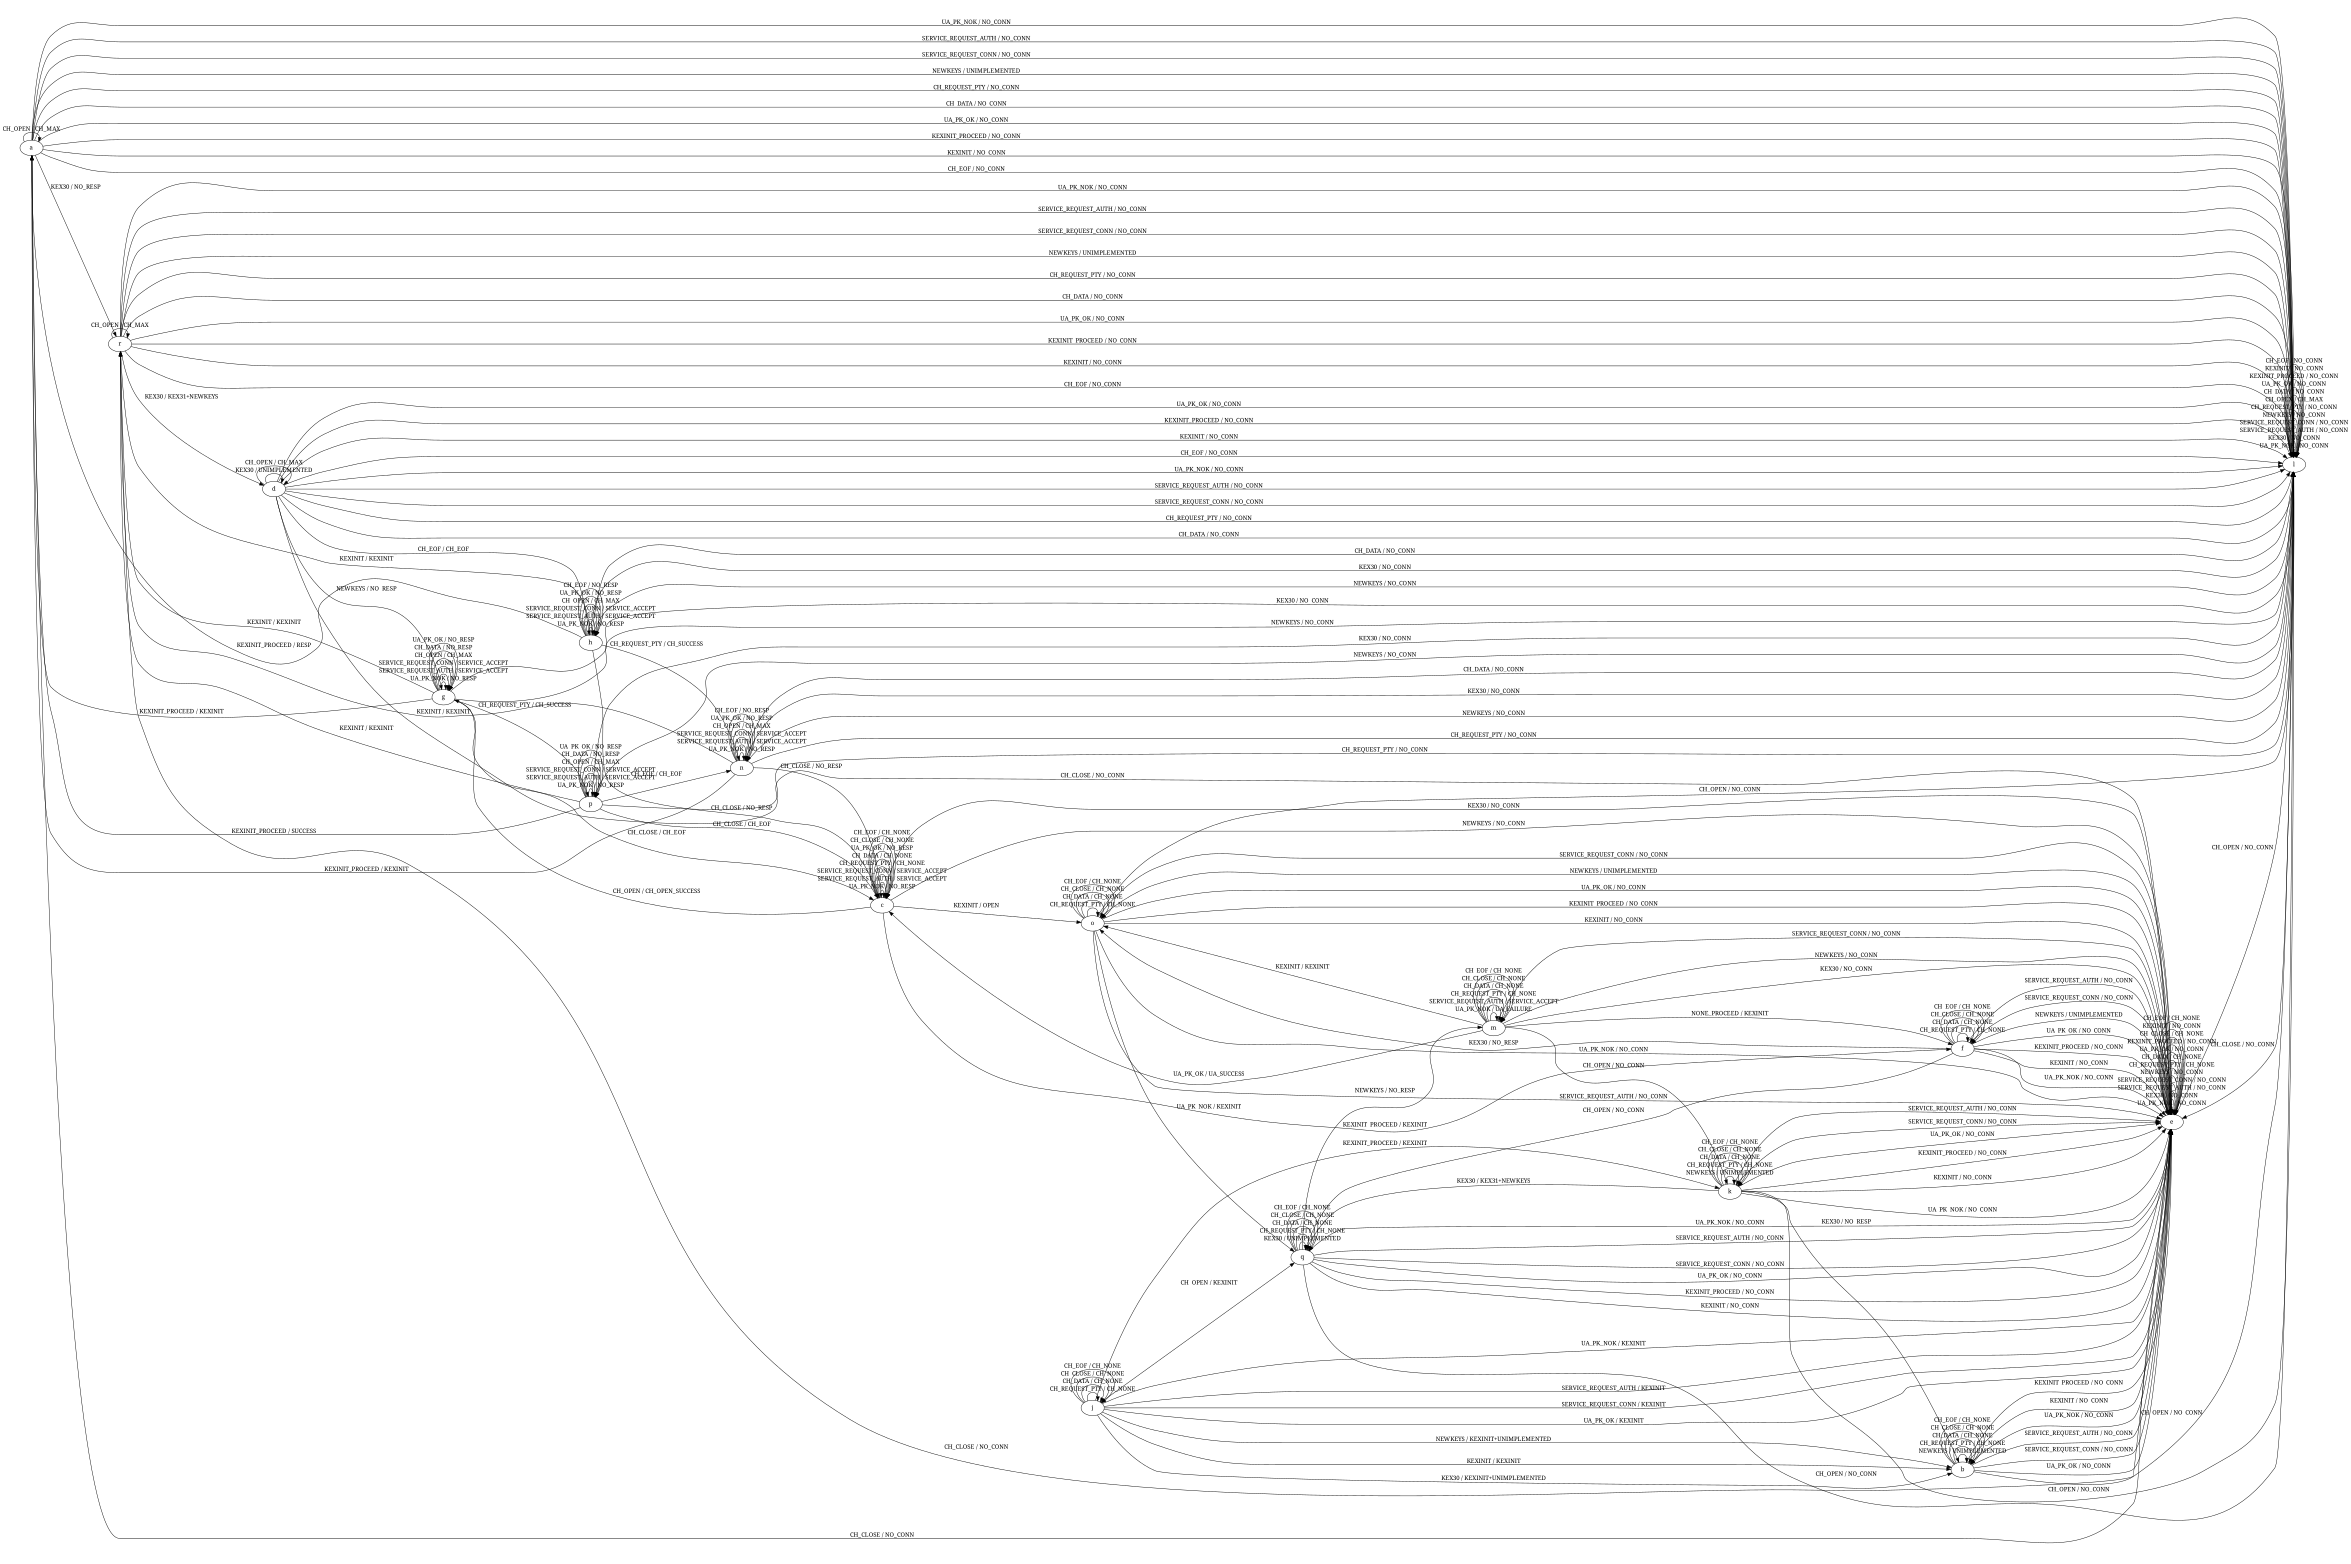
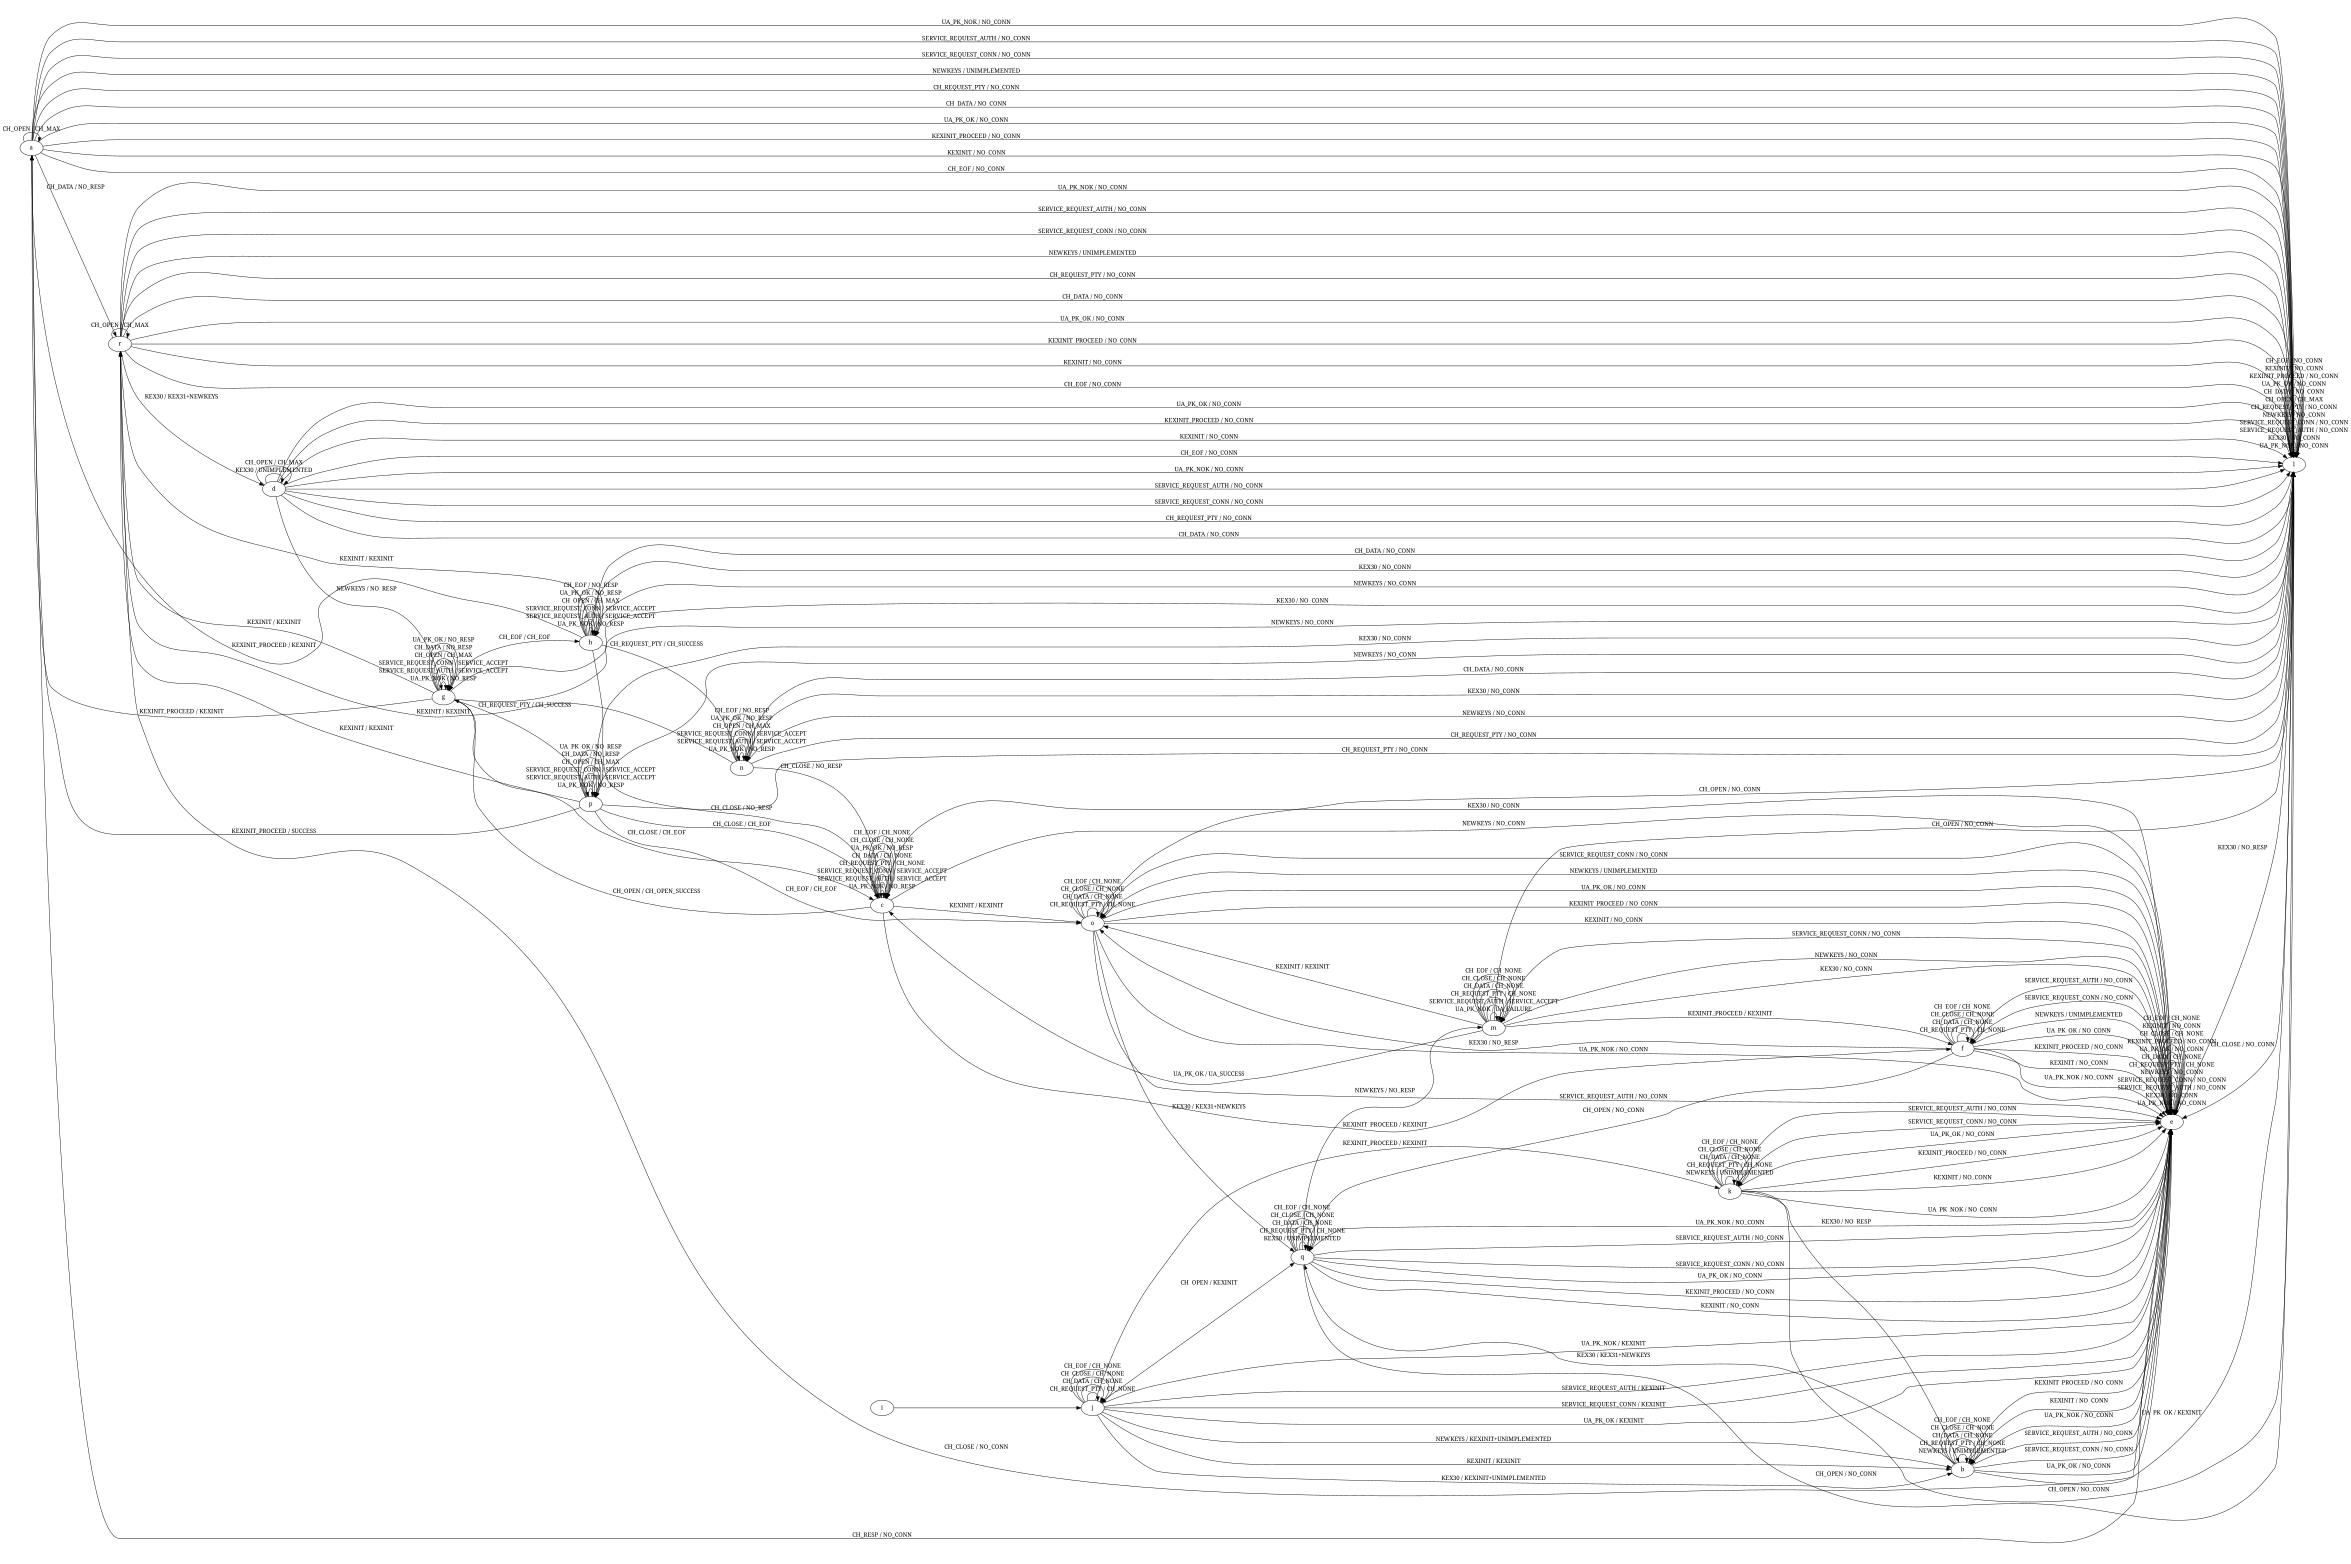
edge "a" -> "r": label "KEX30 / NO_RESP" -> "CH_DATA / NO_RESP"
edge "d" -> "h": now "g" -> "h"
edge "h" -> "a": label "KEXINIT_PROCEED / RESP" -> "KEXINIT_PROCEED / KEXINIT"
edge "d" -> "e": removed, label "CH_CLOSE / NO_CONN"
edge "p" -> "n": now "p" -> "o"
edge "e" -> "l": label "CH_OPEN / NO_CONN" -> "KEX30 / NO_RESP"
edge "n" -> "a": removed, label "KEXINIT_PROCEED / KEXINIT"
edge "c" -> "o": label "KEXINIT / OPEN" -> "KEXINIT / KEXINIT"
edge "m" -> "f": label "NONE_PROCEED / KEXINIT" -> "KEXINIT_PROCEED / KEXINIT"
edge "m" -> "k": now "m" -> "l"
edge "o" -> "q": label "UA_PK_NOK / KEXINIT" -> "KEX30 / KEX31+NEWKEYS"
edge "k" -> "q": now "b" -> "q"
node "i": added
edge "b" -> "l": label "CH_OPEN / NO_CONN" -> "UA_PK_OK / KEXINIT"
edge "a" -> "e": label "CH_CLOSE / NO_CONN" -> "CH_RESP / NO_CONN"
